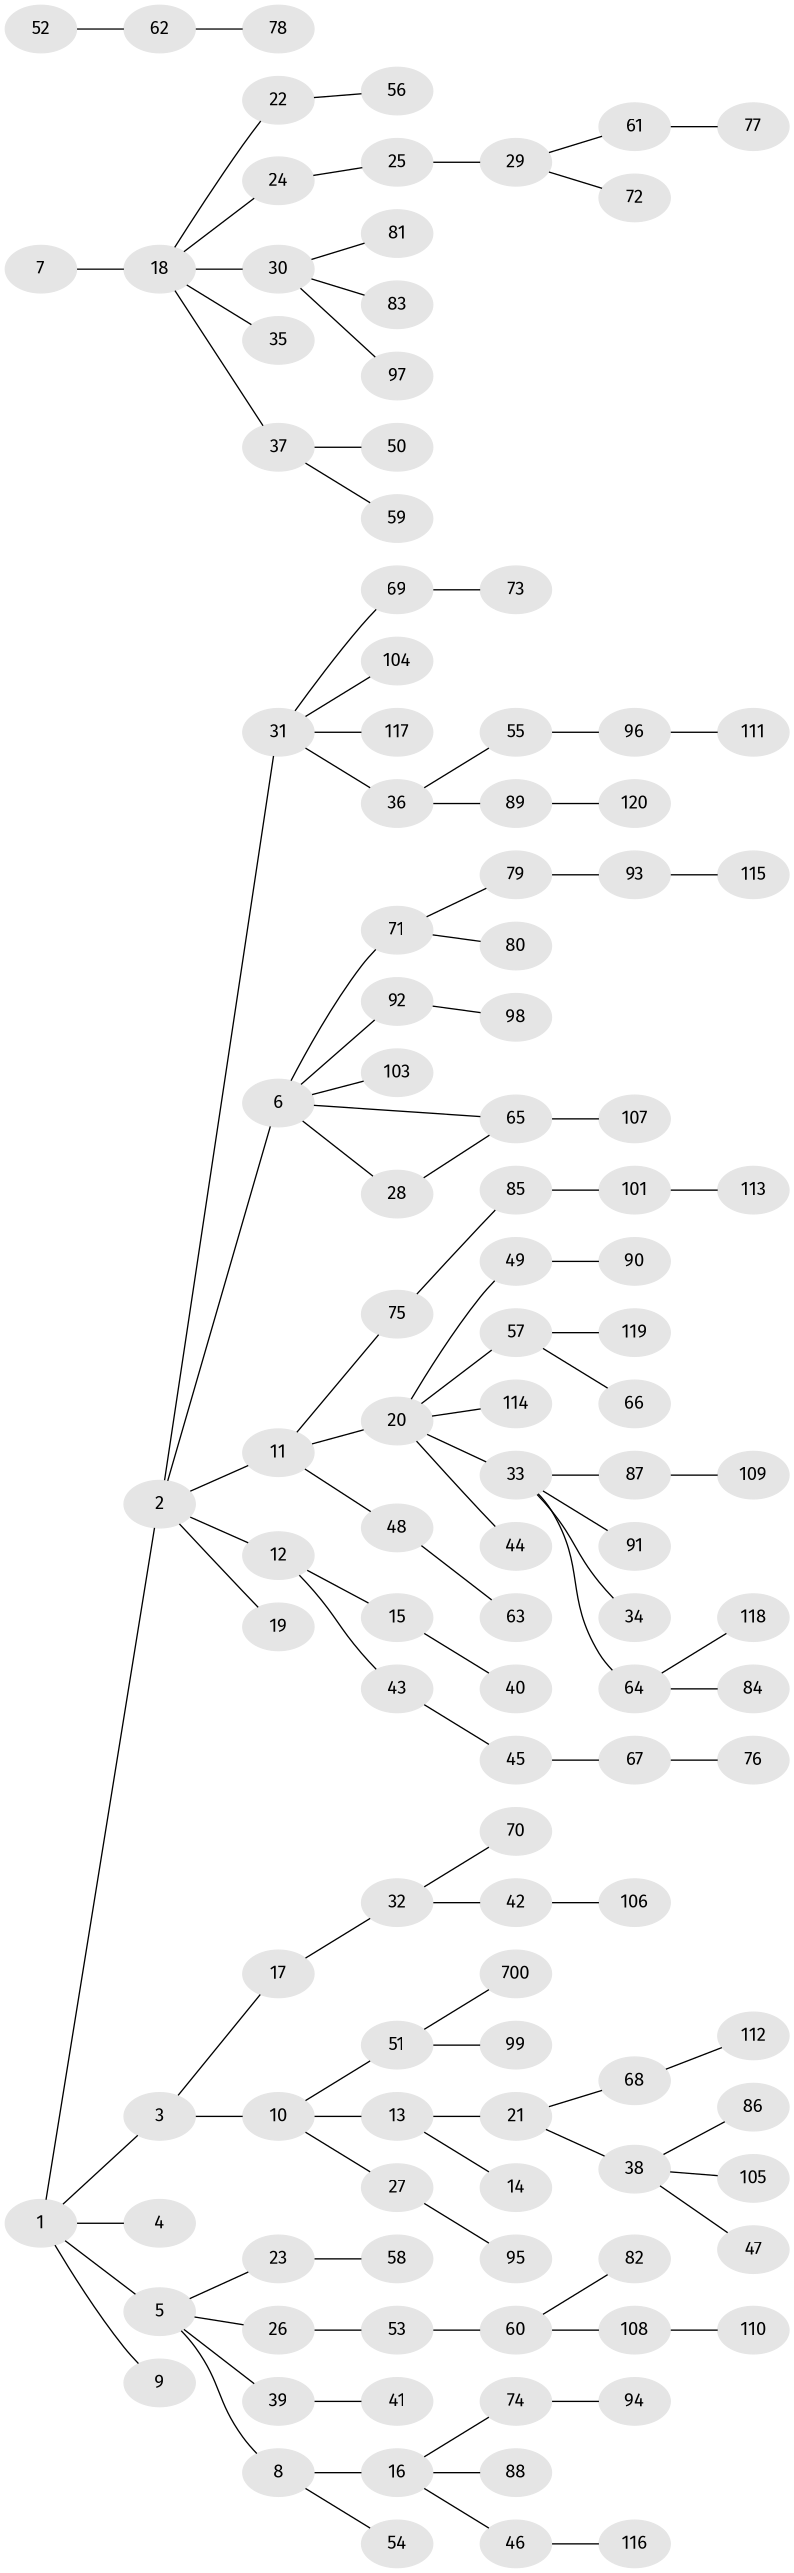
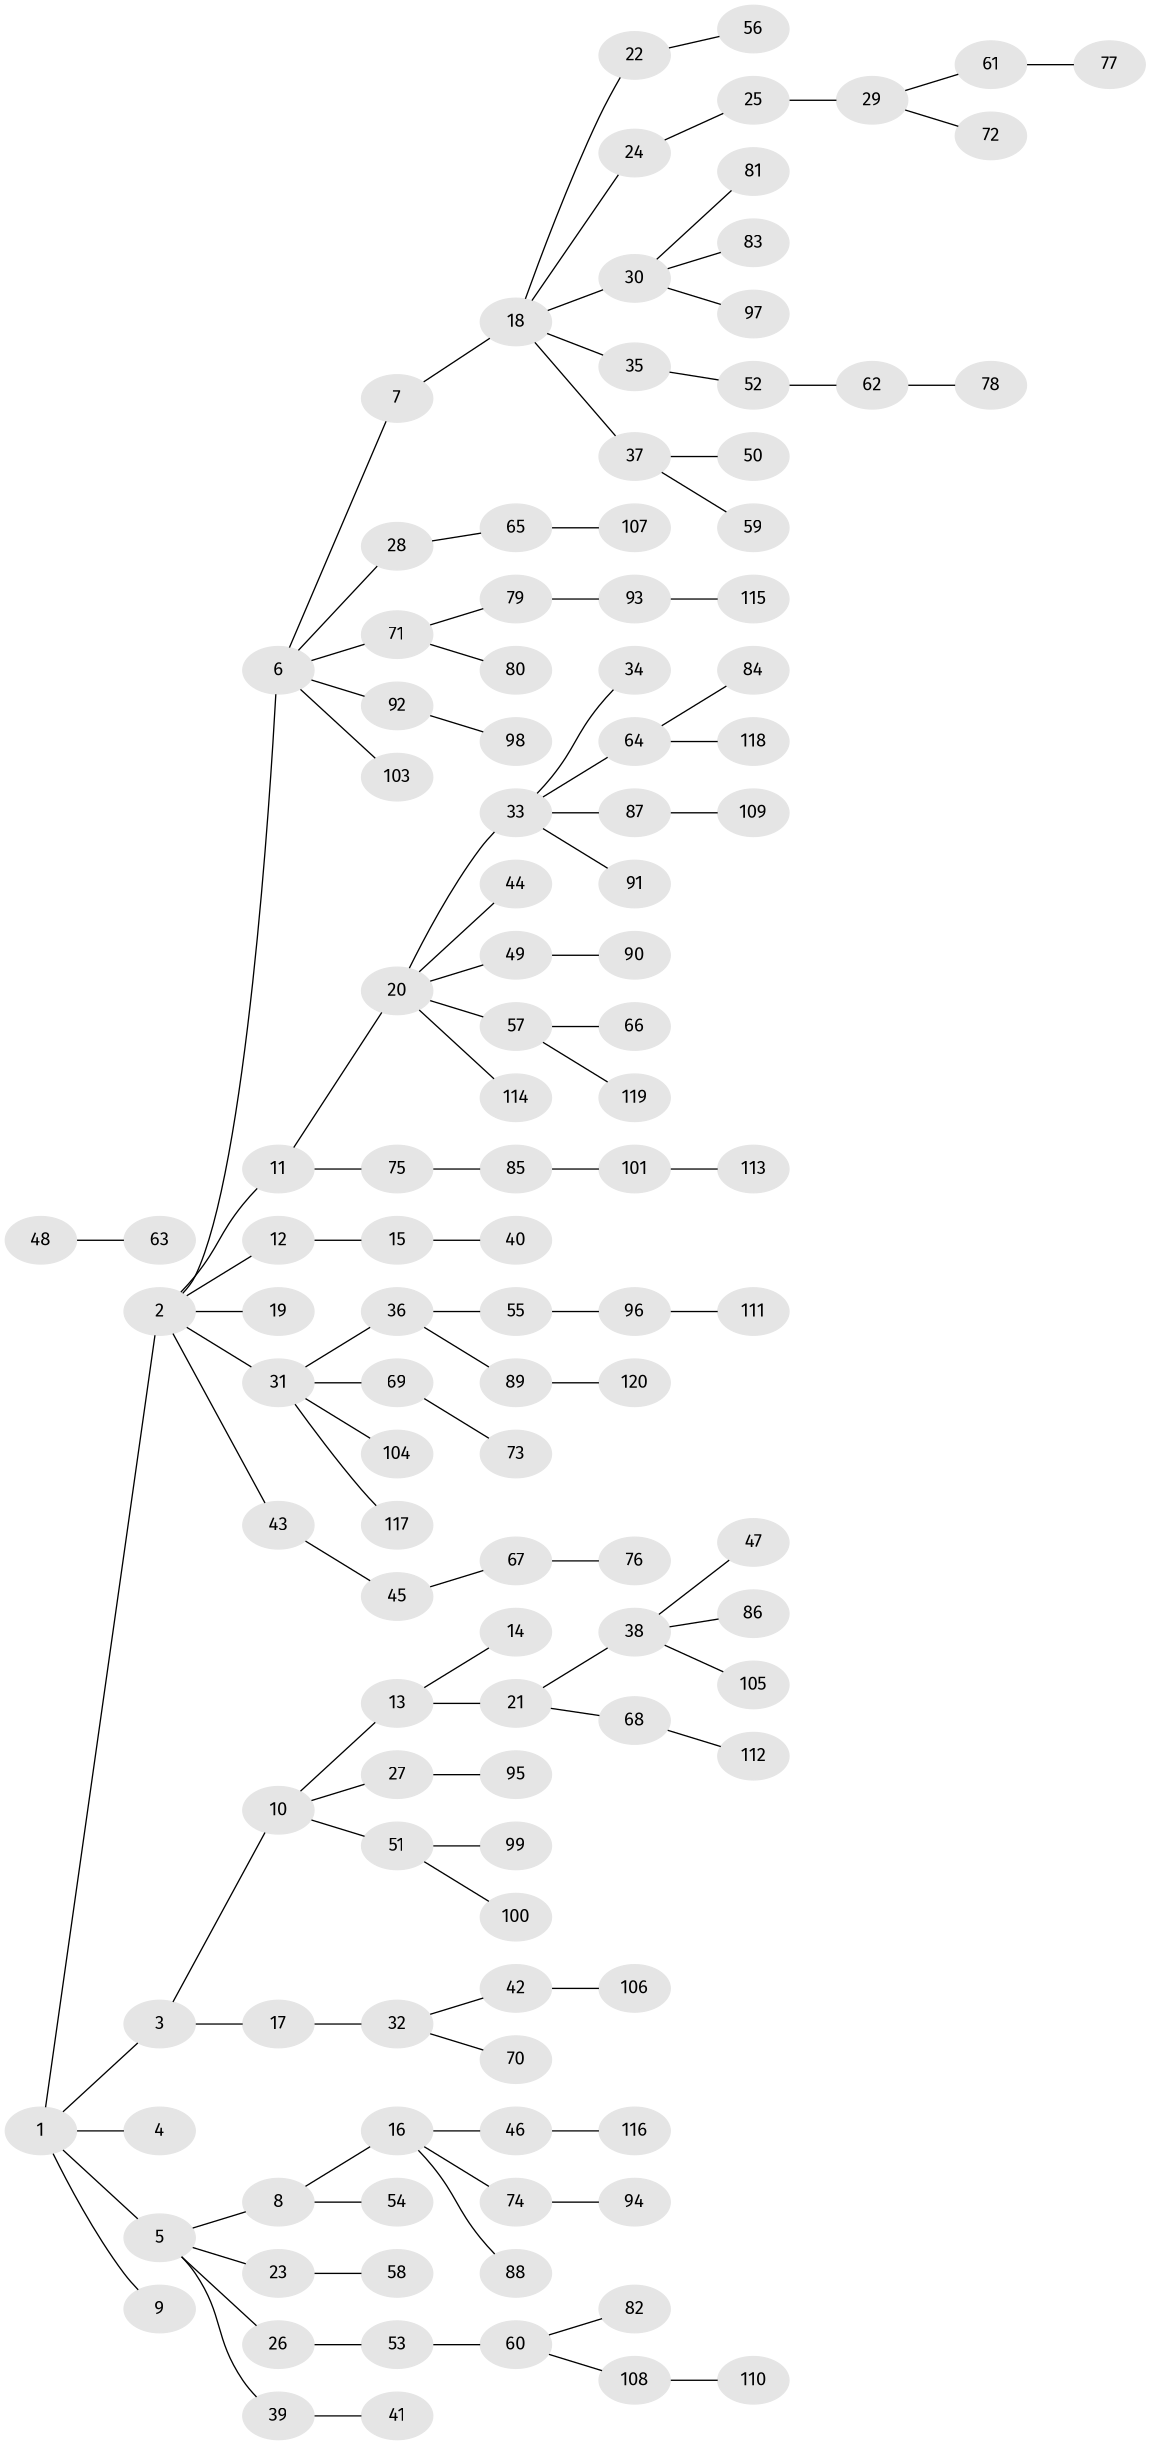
edge "35" -- "52": added
edge "6" -- "65": now "6" -- "7"
edge "11" -- "48": removed
edge "12" -- "43": now "2" -- "43"
node "700": label "700" -> "100"
